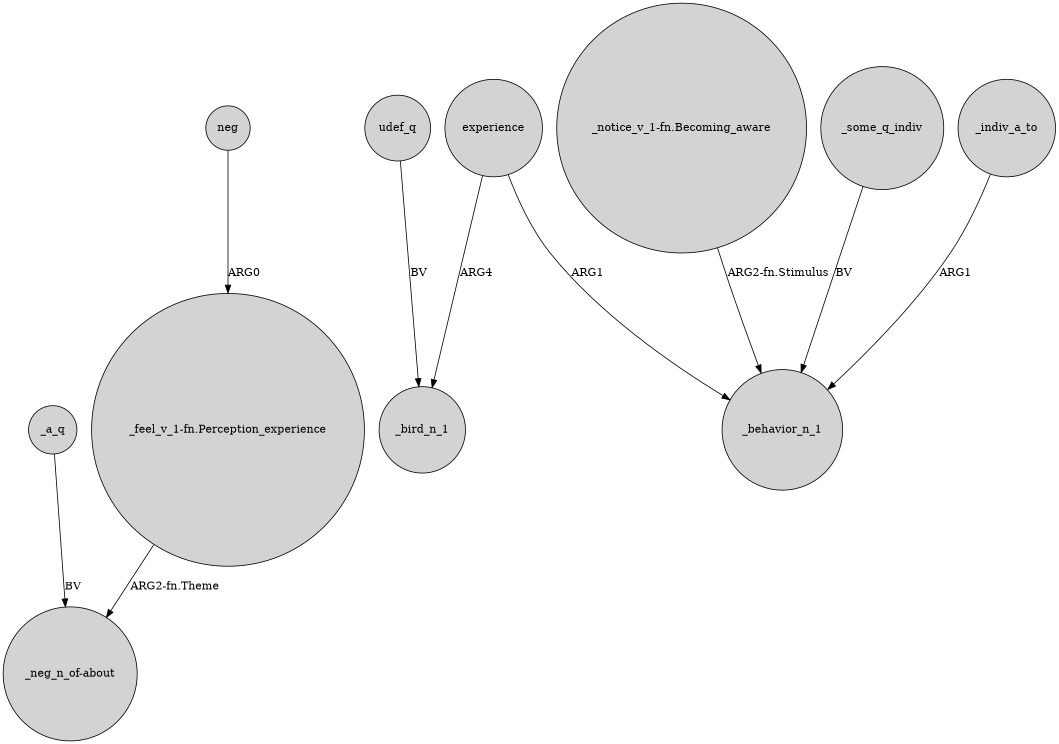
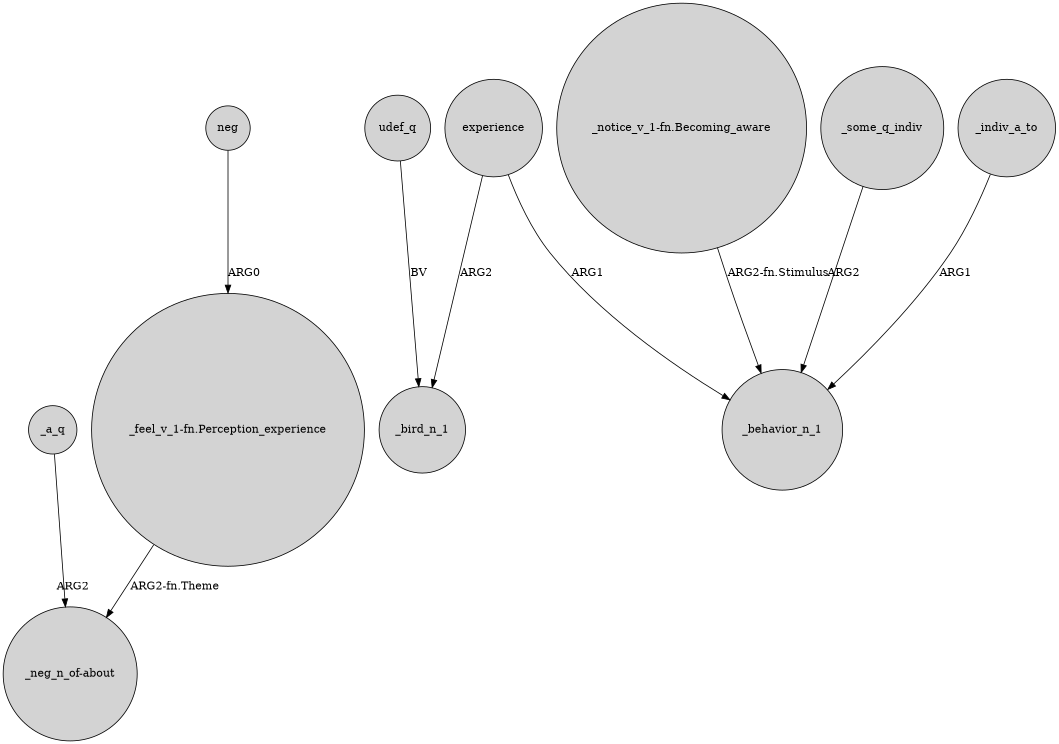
edge "experience" -> "_bird_n_1": label "ARG4" -> "ARG2"
edge "_some_q_indiv" -> "_behavior_n_1": label "BV" -> "ARG2"
edge "_a_q" -> "_neg_n_of-about": label "BV" -> "ARG2"
